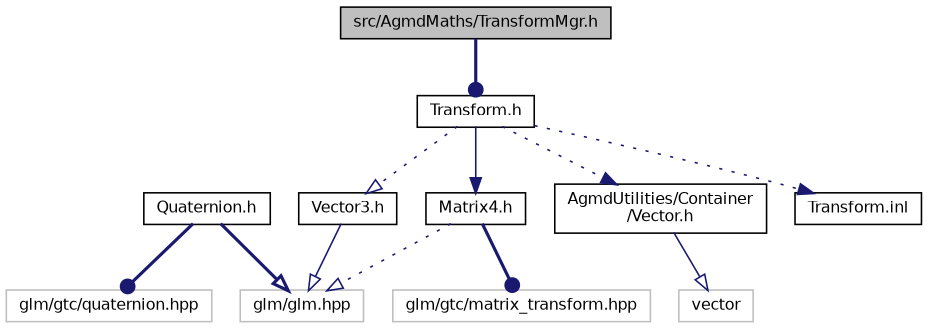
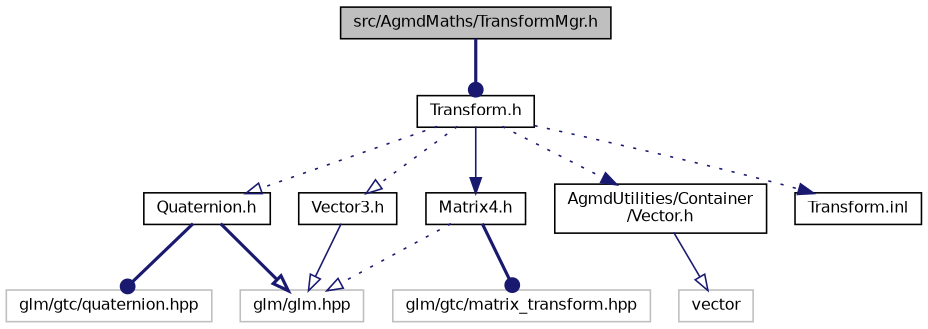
edge "Transform.h" -> "Quaternion.h": added
